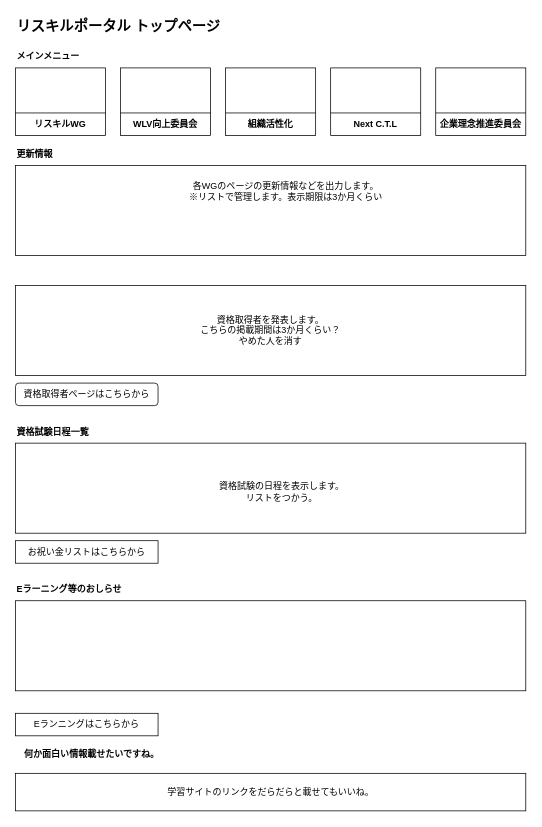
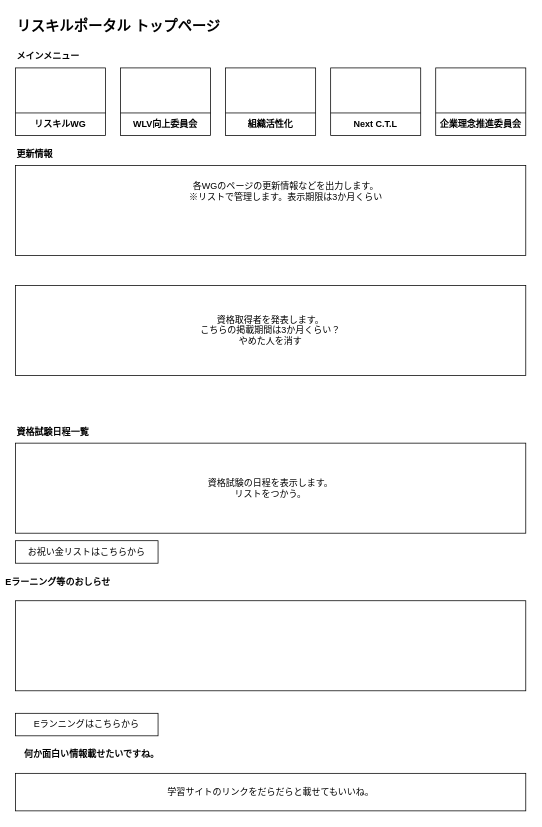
node "資格取得者ページはこちらから": removed
node "資格試験の日程を表示します。 リストをつかう。": moved (282, 492) -> (270, 488)
node "Eラーニング等のおしらせ": moved (75, 589) -> (64, 582)
